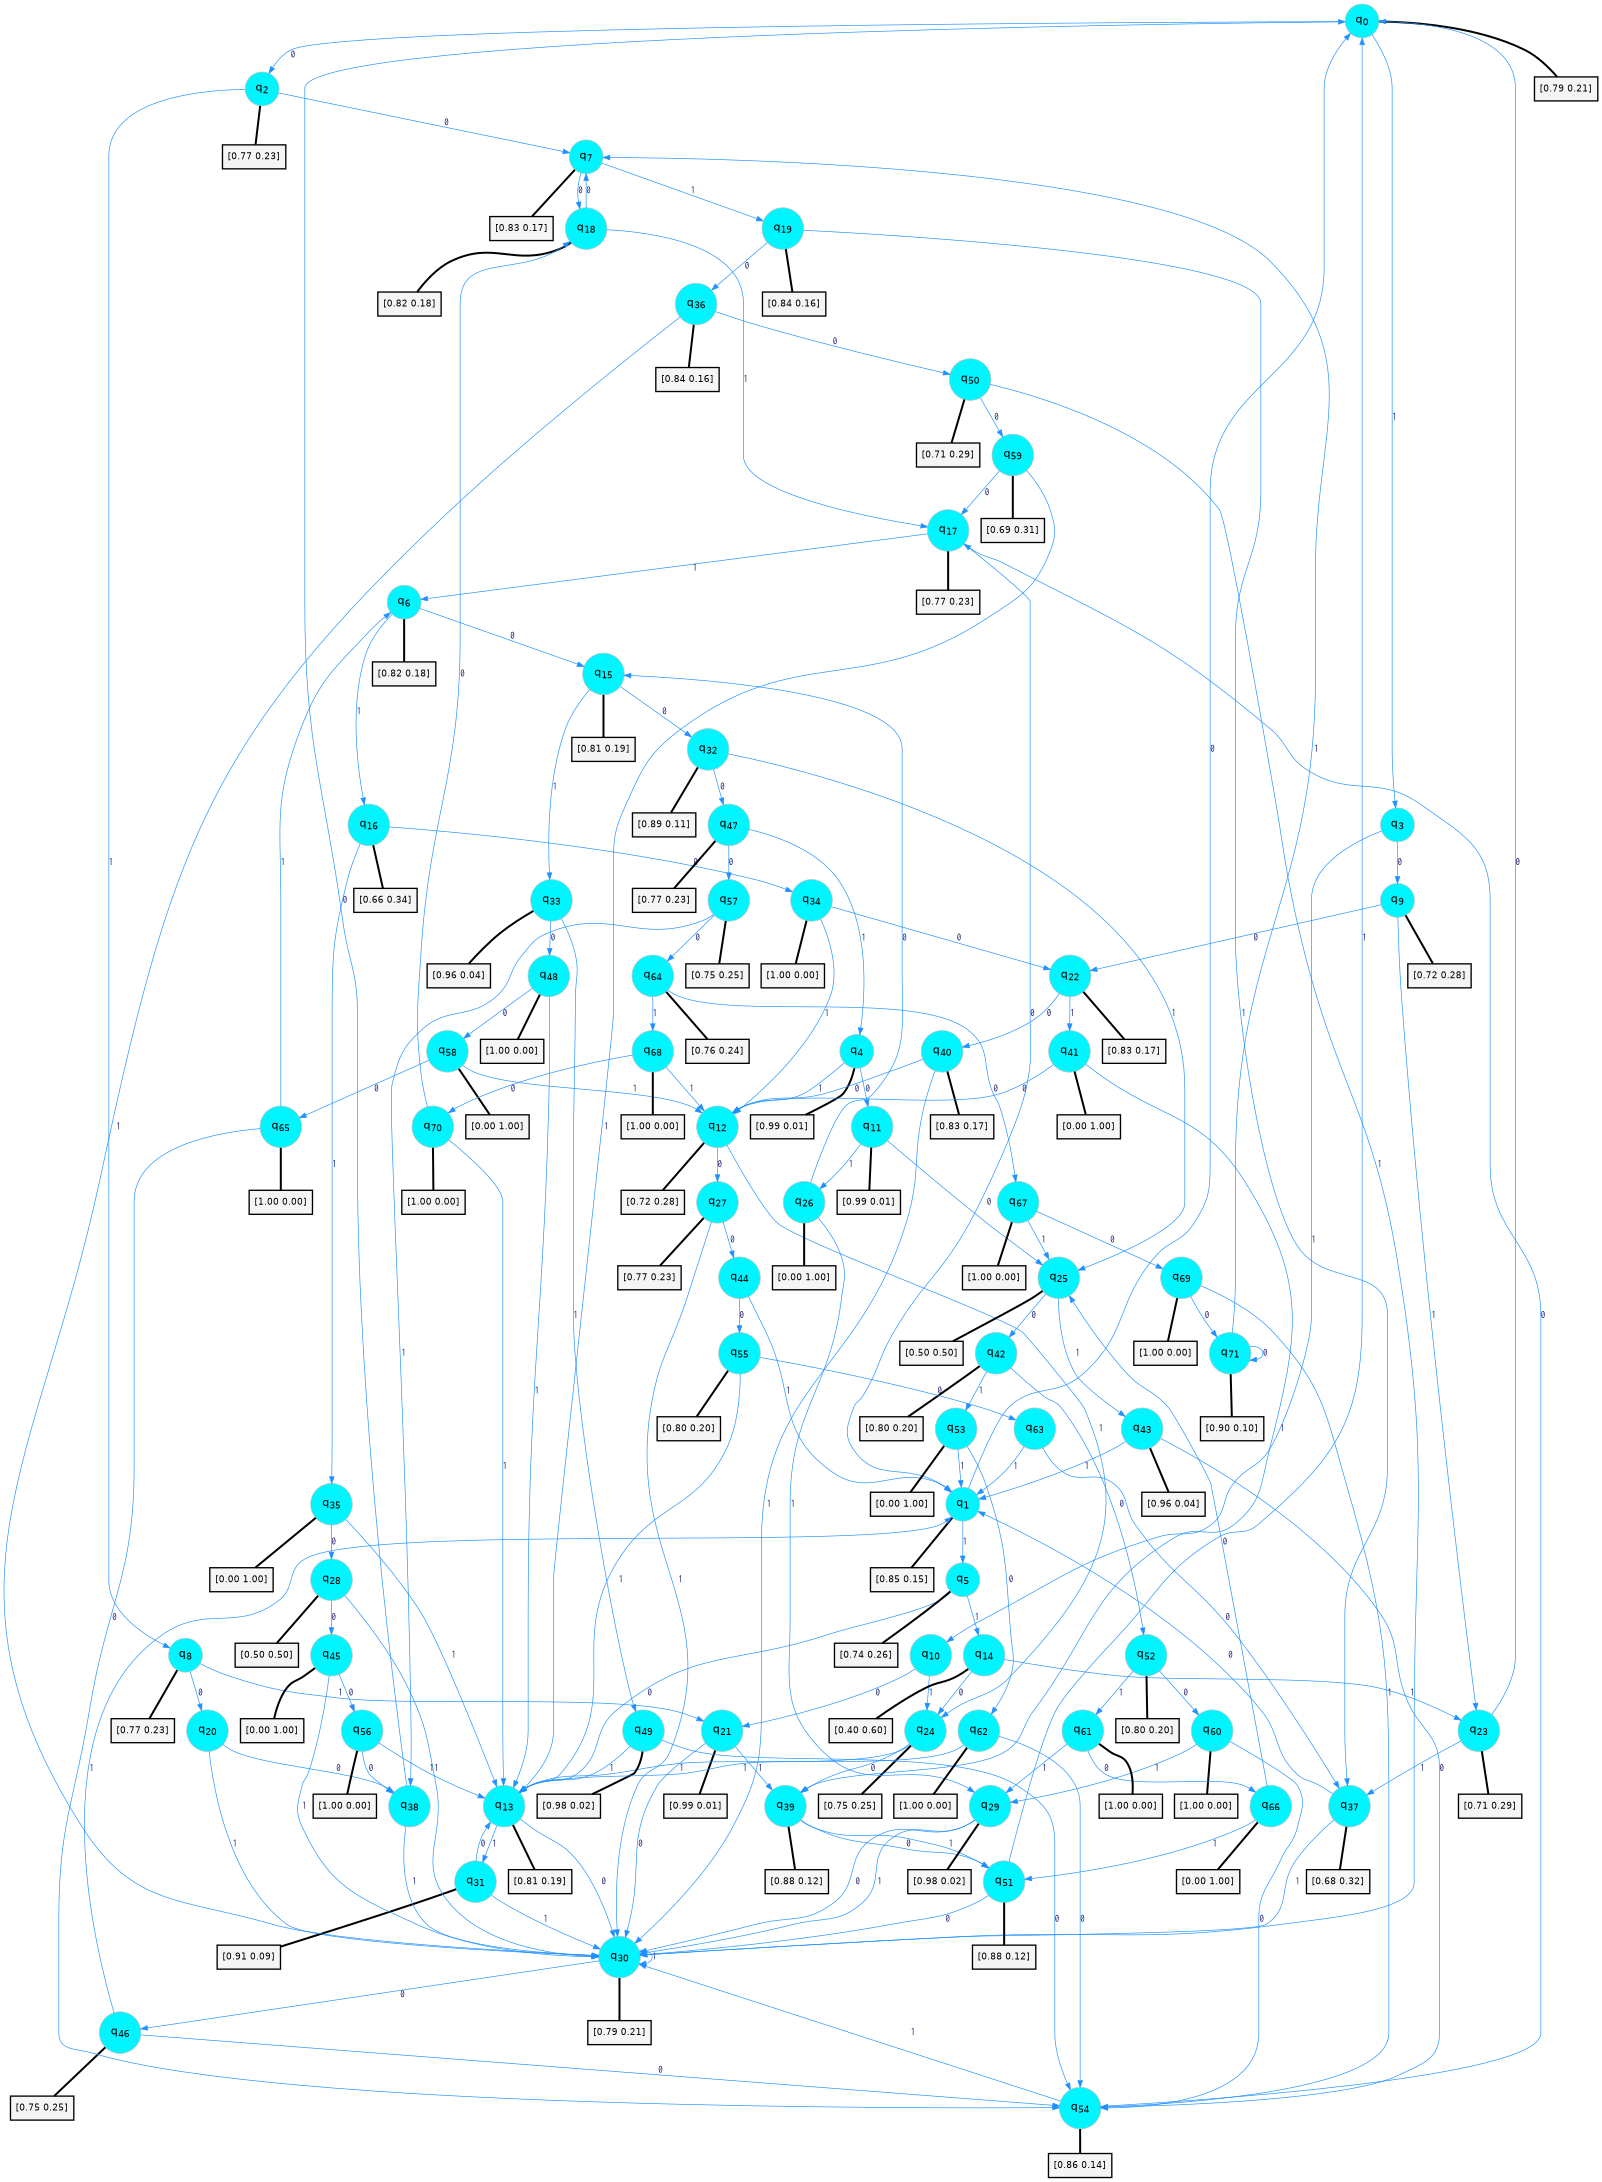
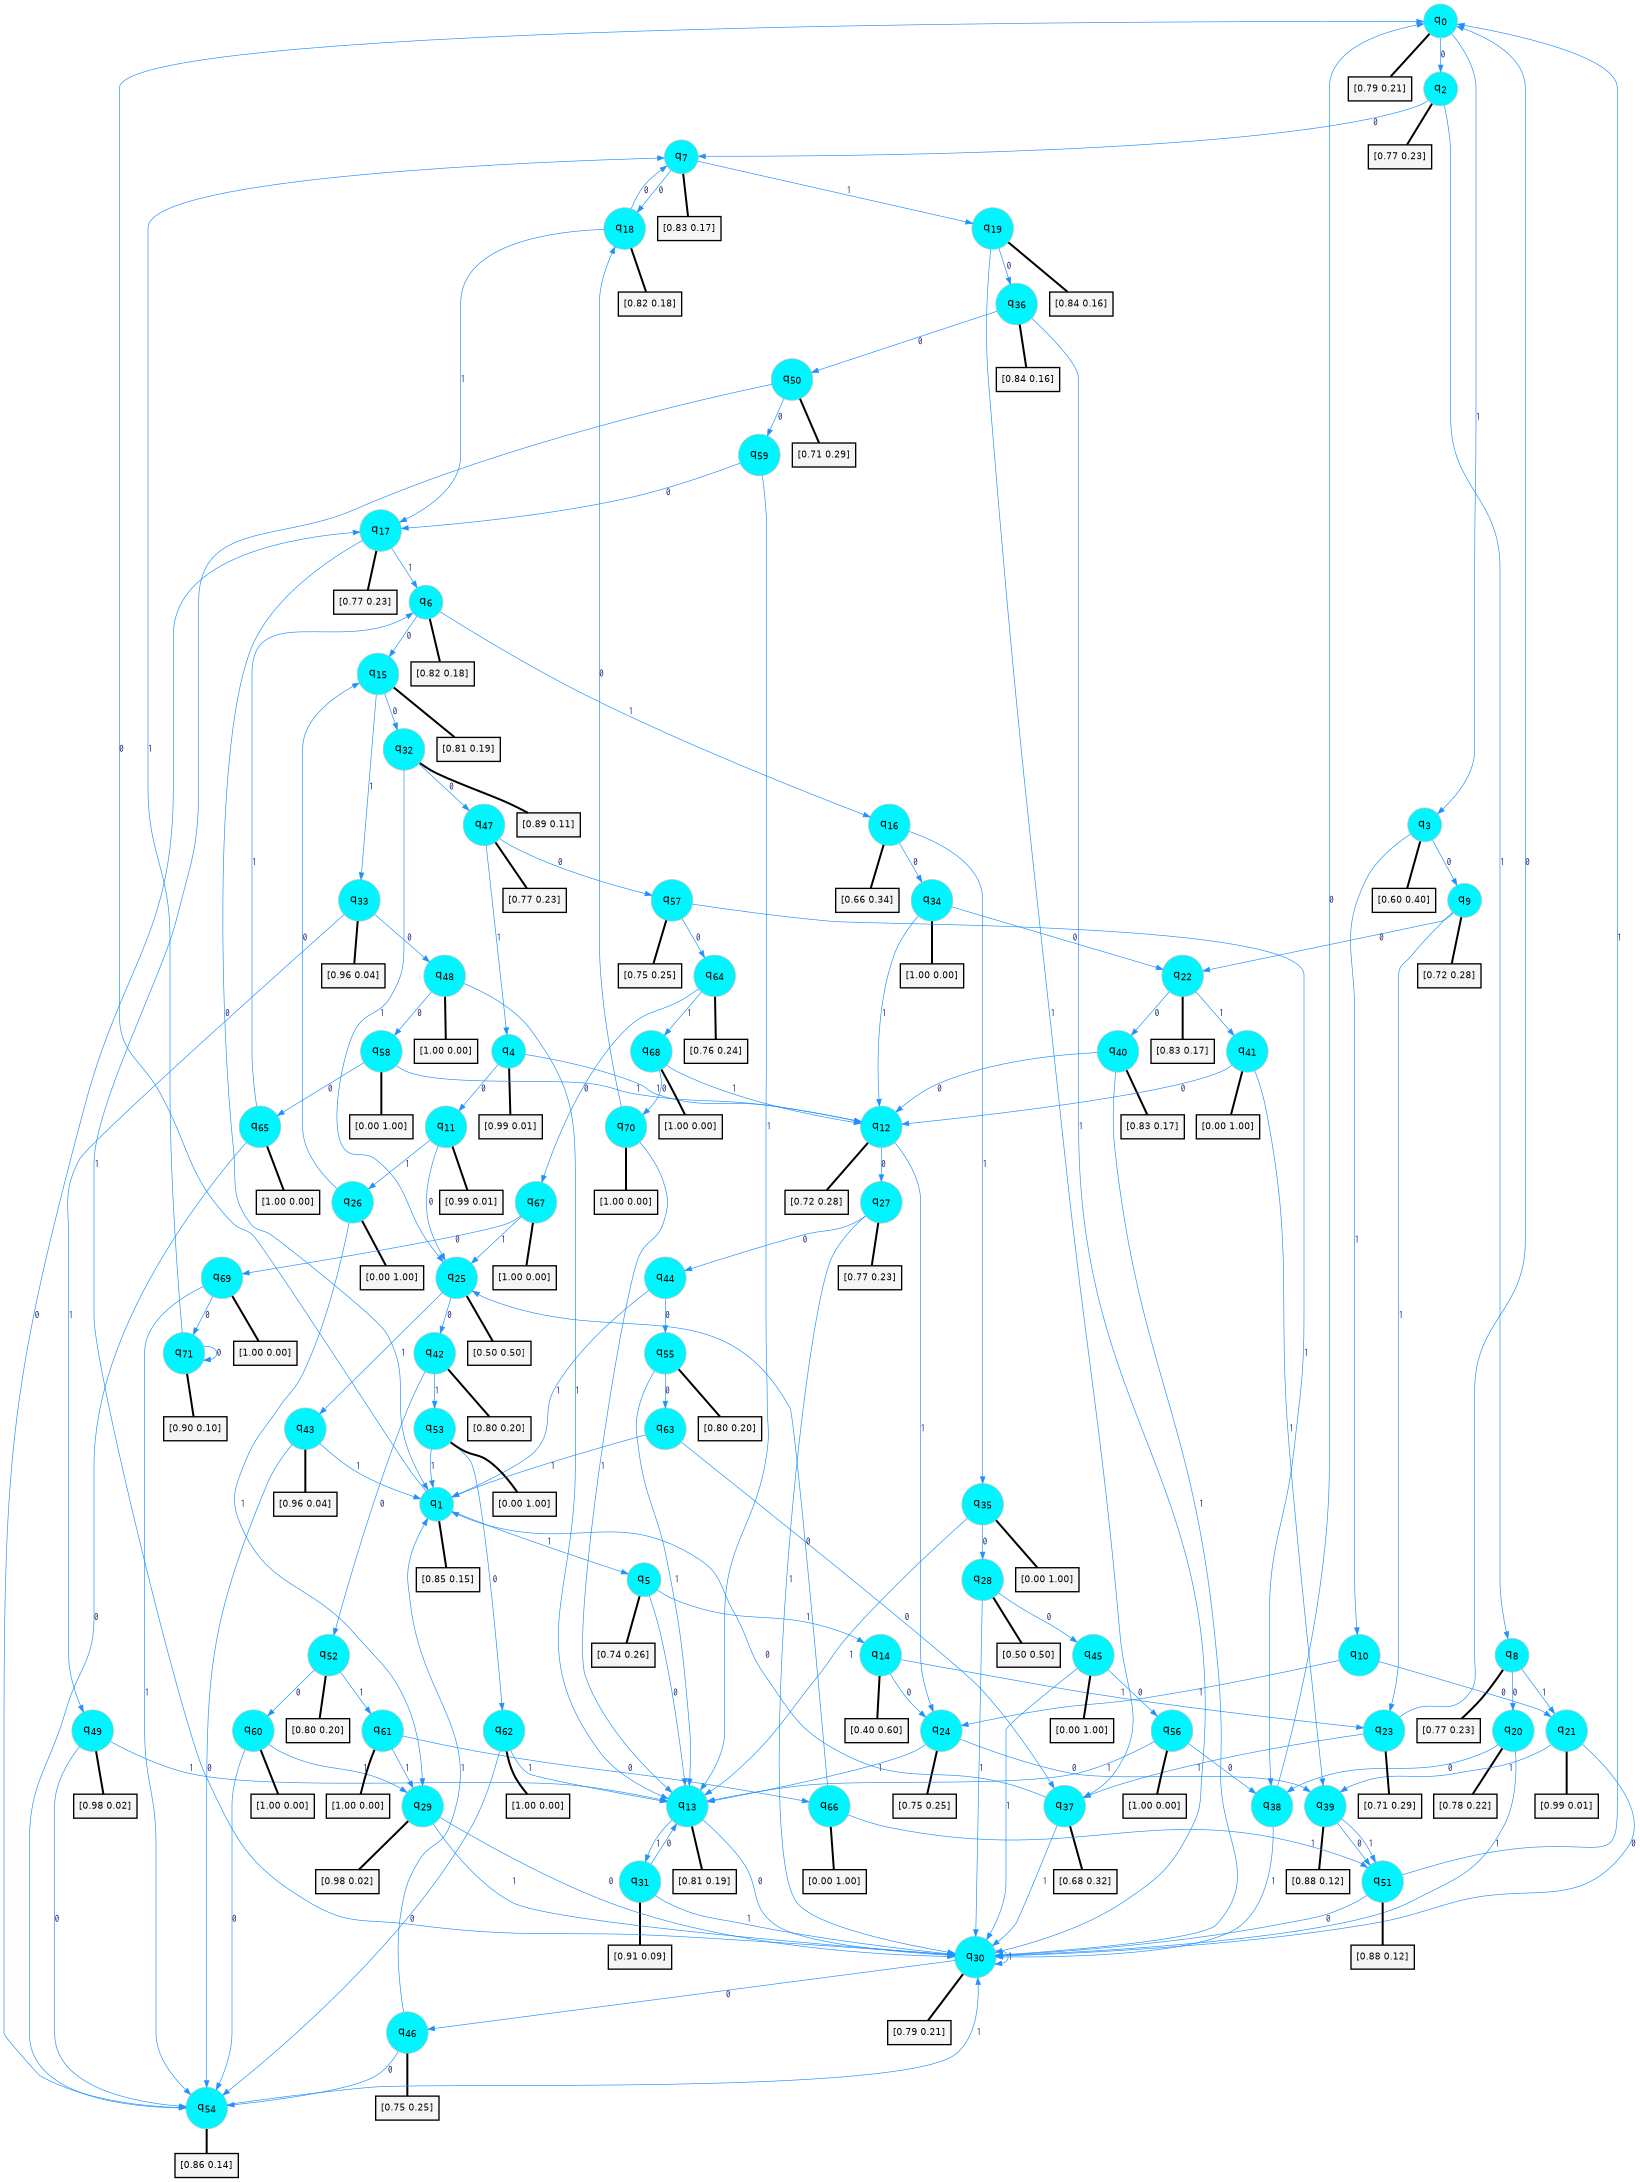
node "[0.69 0.31]": removed
node "[0.60 0.40]": added
node "[0.78 0.22]": added
